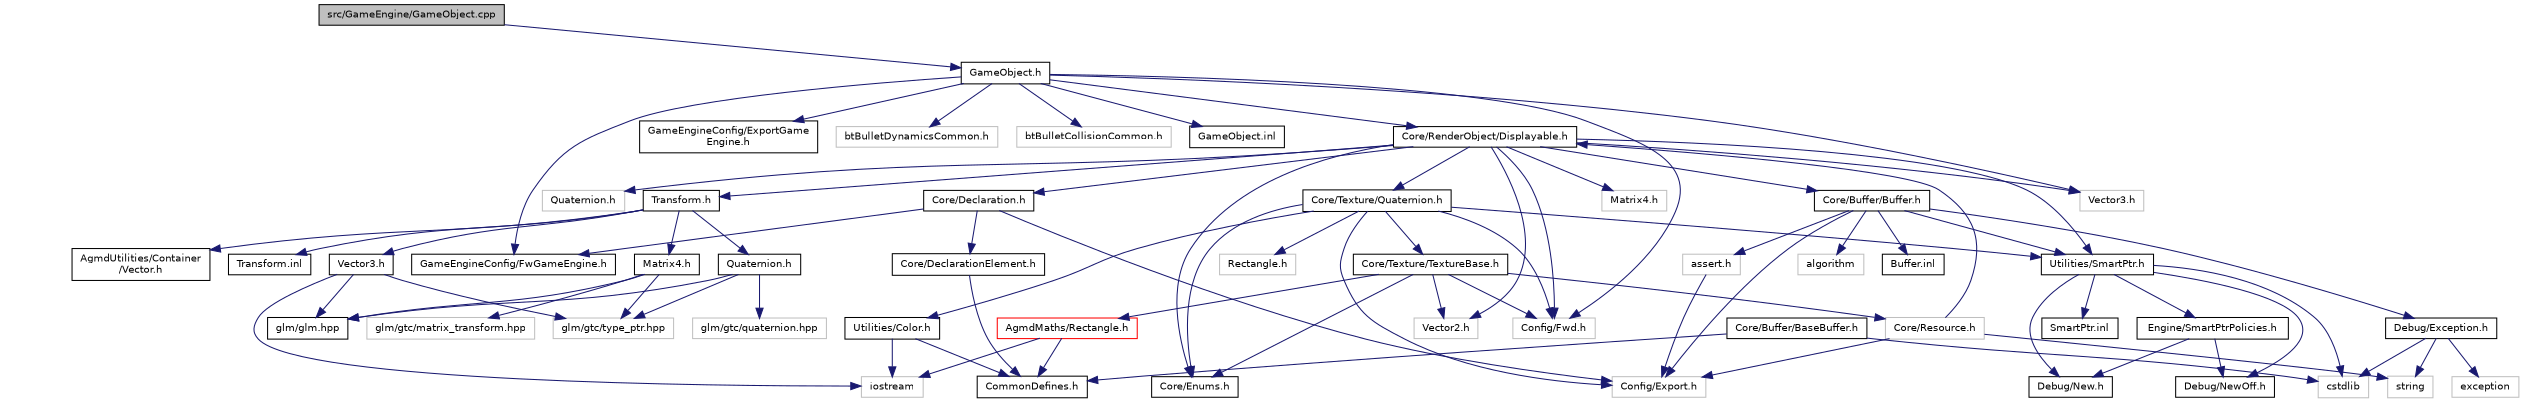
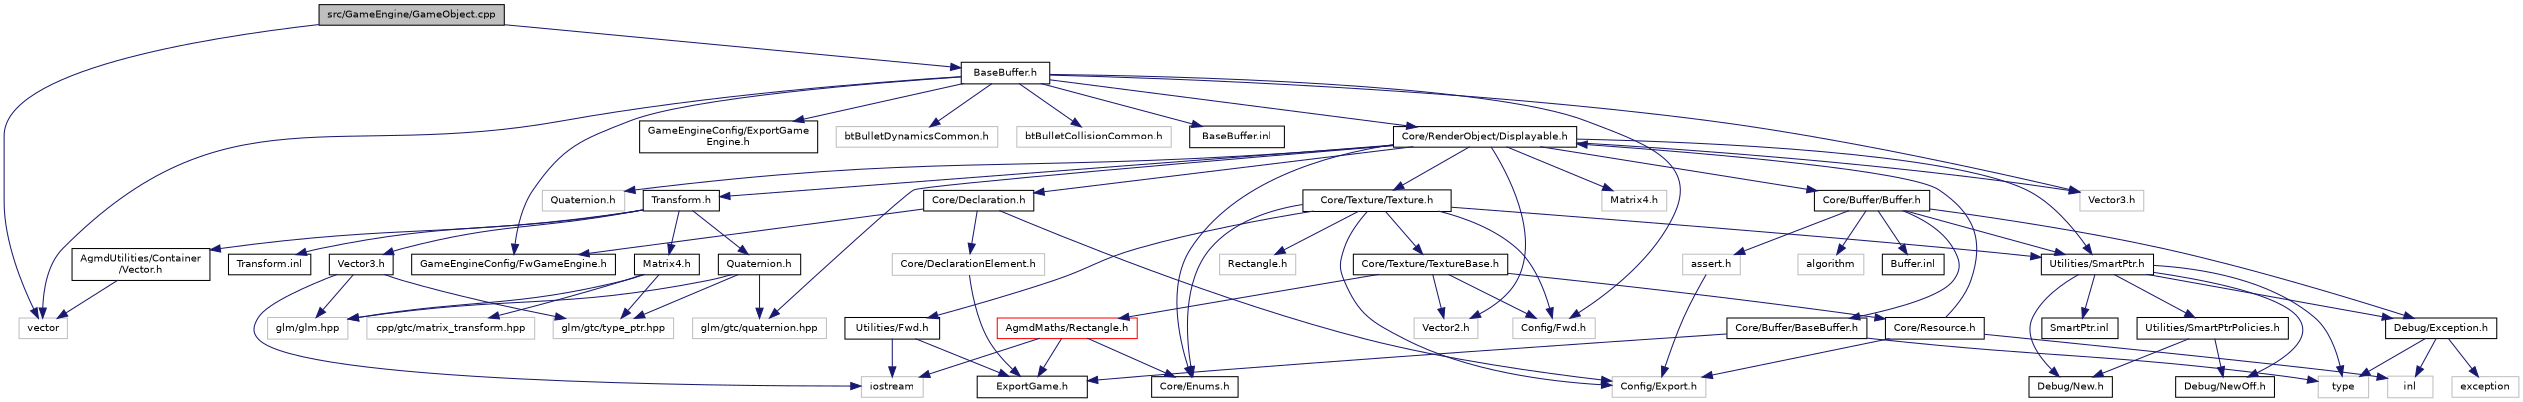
node "GameObject.h": label "GameObject.h" -> "BaseBuffer.h"
node "GameObject.inl": label "GameObject.inl" -> "BaseBuffer.inl"
node "Core/Texture/Quaternion.h": label "Core/Texture/Quaternion.h" -> "Core/Texture/Texture.h"
edge "Core/RenderObject/Displayable.h" -> "Config/Fwd.h": now "Core/RenderObject/Displayable.h" -> "glm/gtc/quaternion.hpp"
node "Core/DeclarationElement.h": color black -> grey75
edge "Core/Buffer/Buffer.h" -> "Config/Export.h": now "Core/Buffer/Buffer.h" -> "Core/Buffer/BaseBuffer.h"
edge "Utilities/SmartPtr.h" -> "Debug/Exception.h": added
edge "Core/Texture/TextureBase.h" -> "Core/Enums.h": now "AgmdMaths/Rectangle.h" -> "Core/Enums.h"
node "vector": added
node "glm/glm.hpp": color black -> grey75
node "glm/gtc/matrix_transform.hpp": label "glm/gtc/matrix_transform.hpp" -> "cpp/gtc/matrix_transform.hpp"
node "Utilities/Color.h": label "Utilities/Color.h" -> "Utilities/Fwd.h"
node "Core/Resource.h": color grey75 -> black
node "Engine/SmartPtrPolicies.h": label "Engine/SmartPtrPolicies.h" -> "Utilities/SmartPtrPolicies.h"
node "CommonDefines.h": label "CommonDefines.h" -> "ExportGame.h"
node "cstdlib": label "cstdlib" -> "type"
node "string": label "string" -> "inl"
